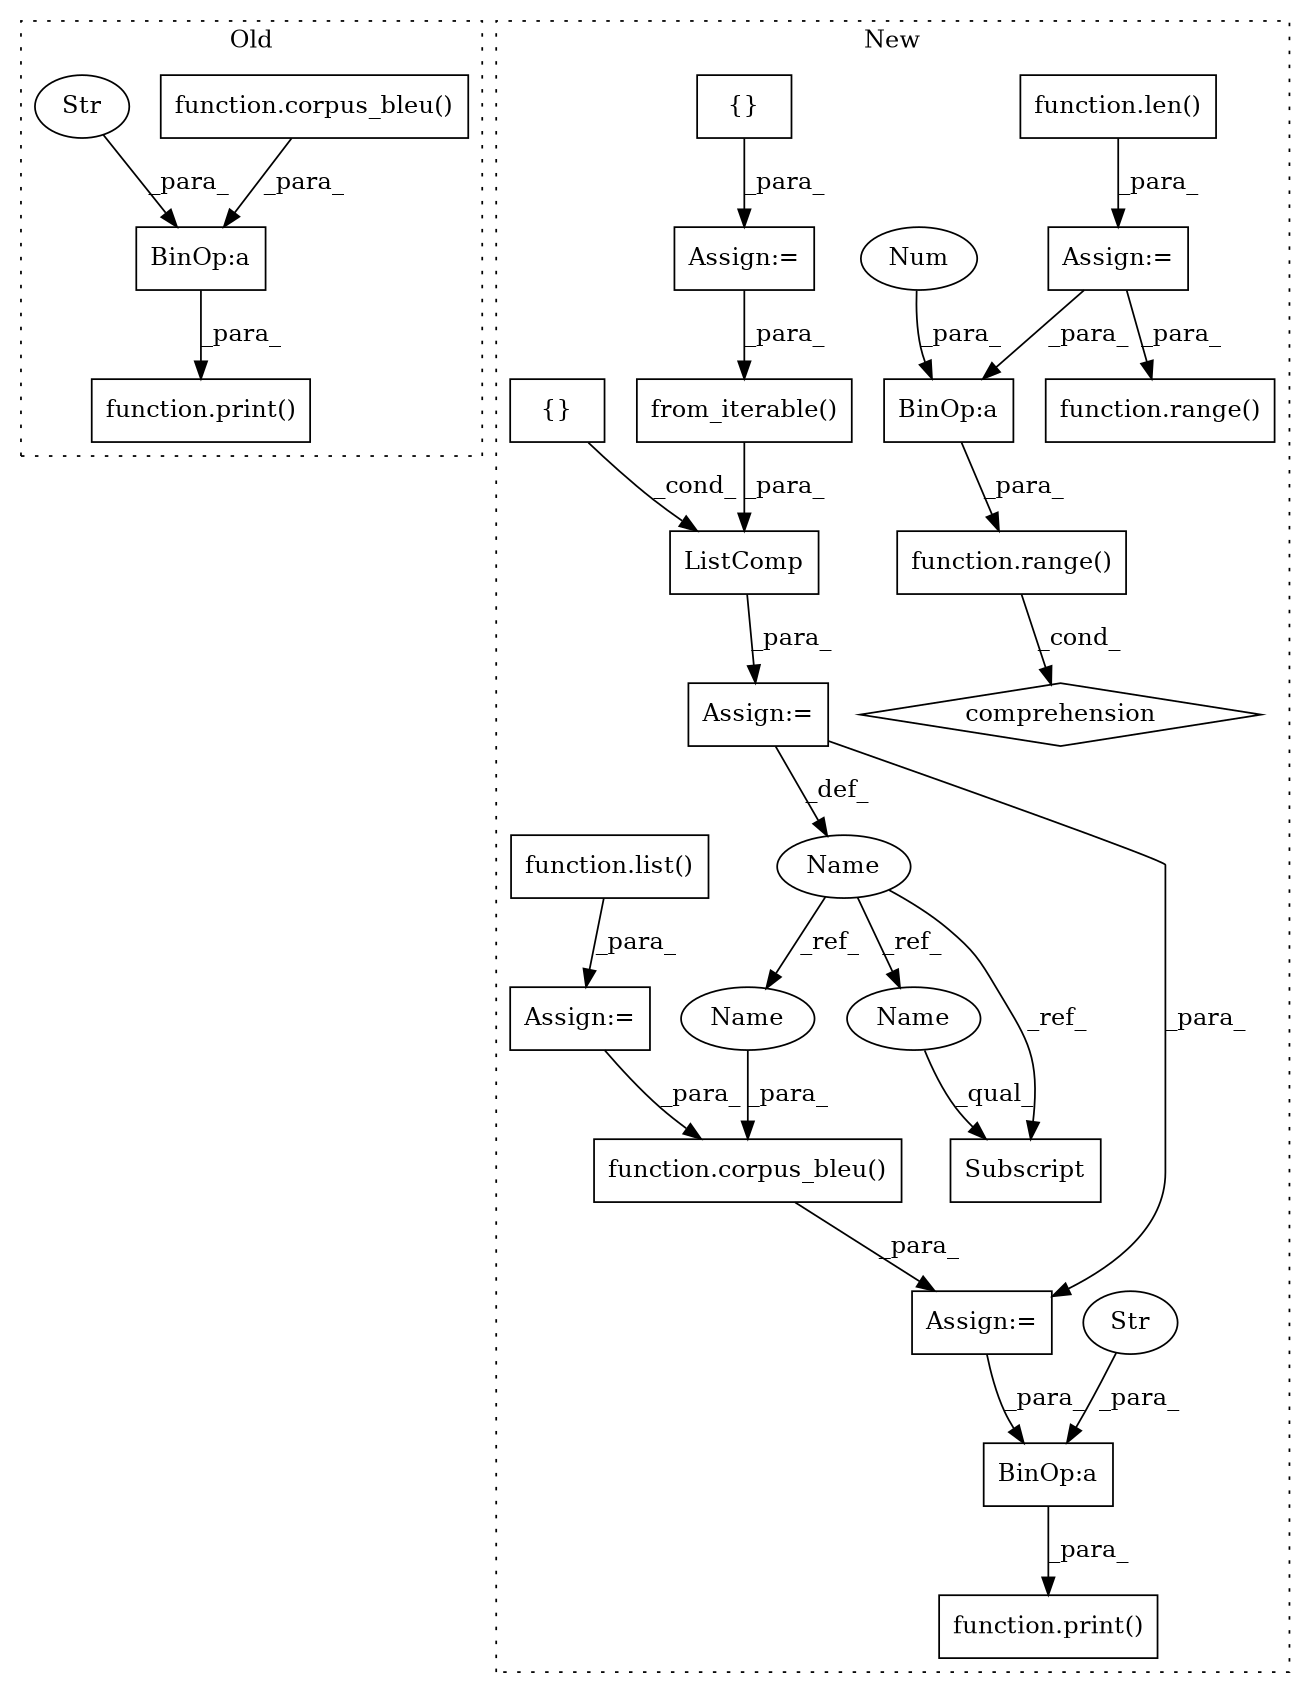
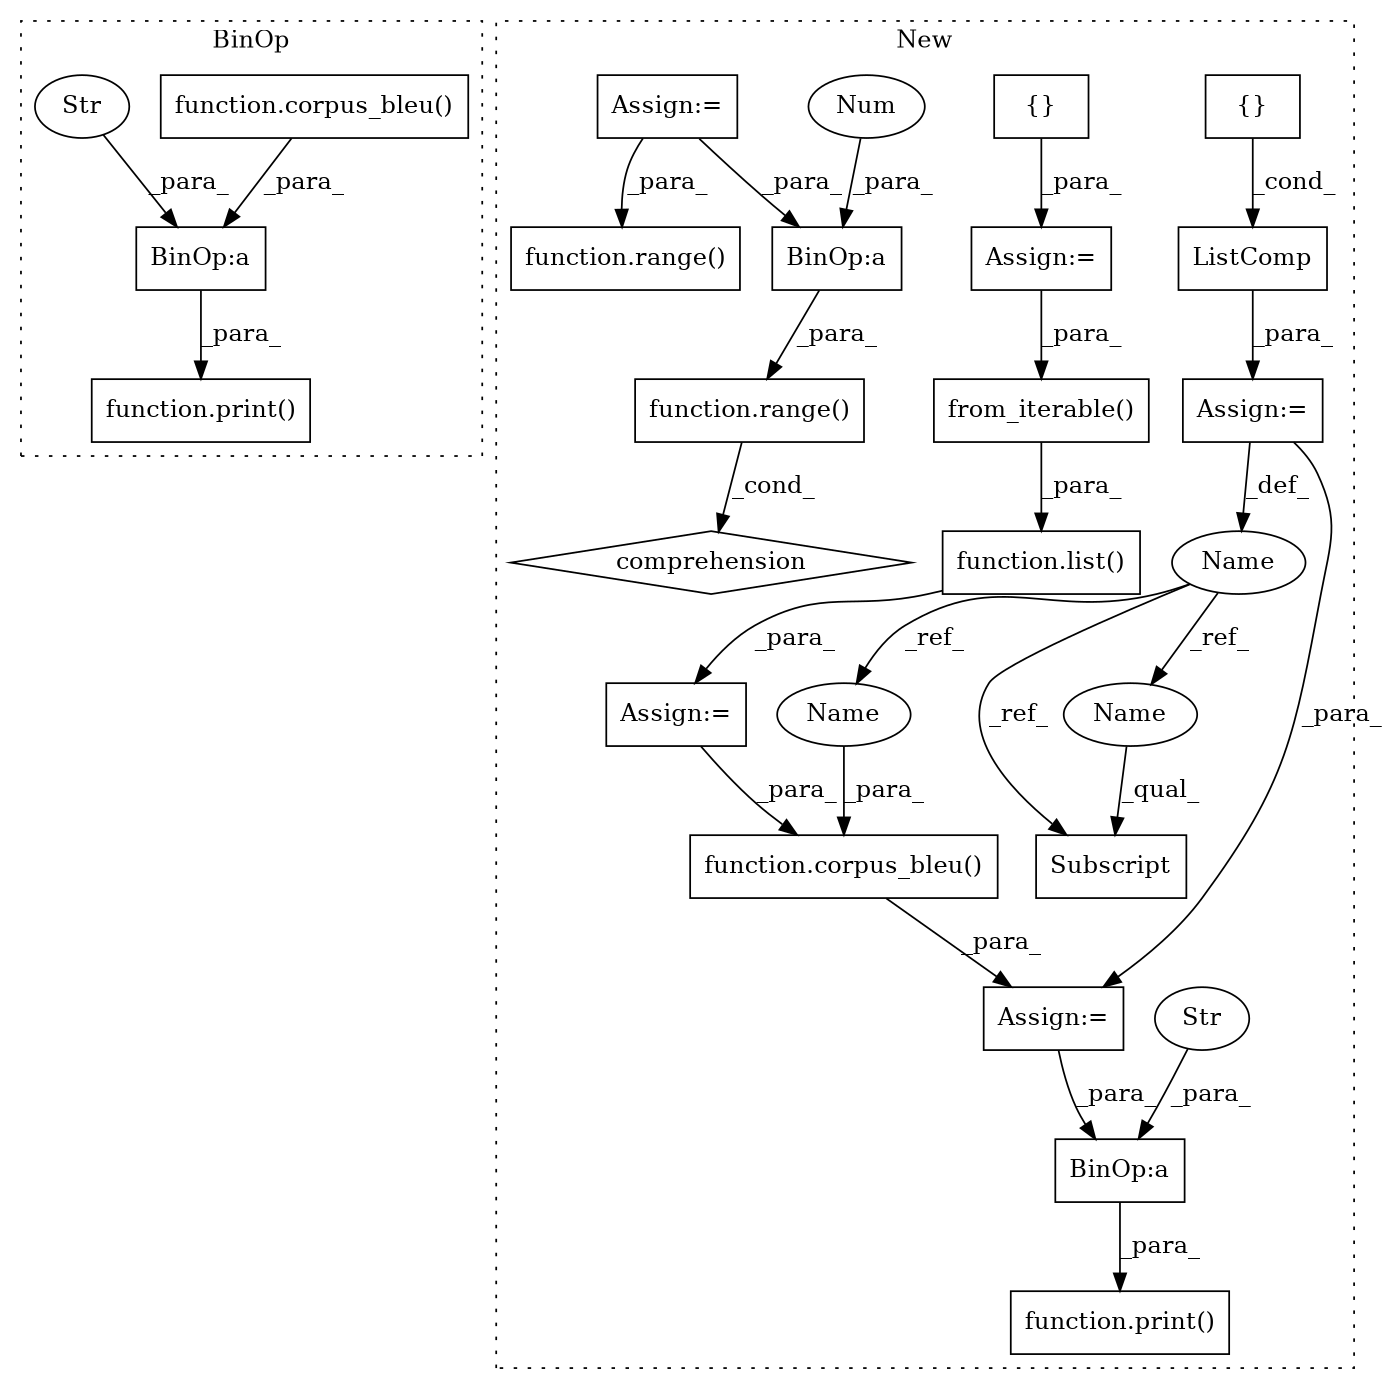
cluster "Old": label "Old" -> "BinOp"
node "function.len()": removed
edge "from_iterable()" -> "ListComp": now "from_iterable()" -> "function.list()"
